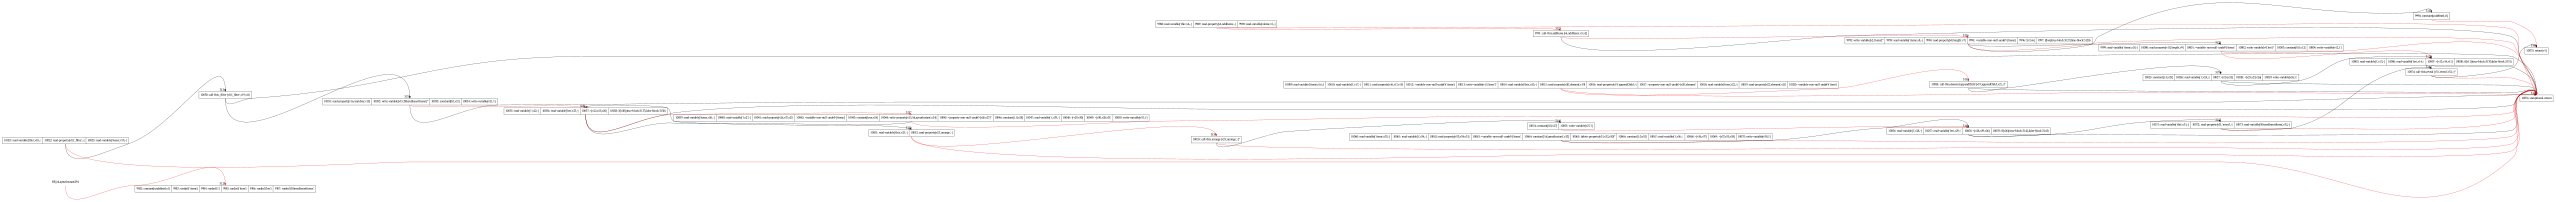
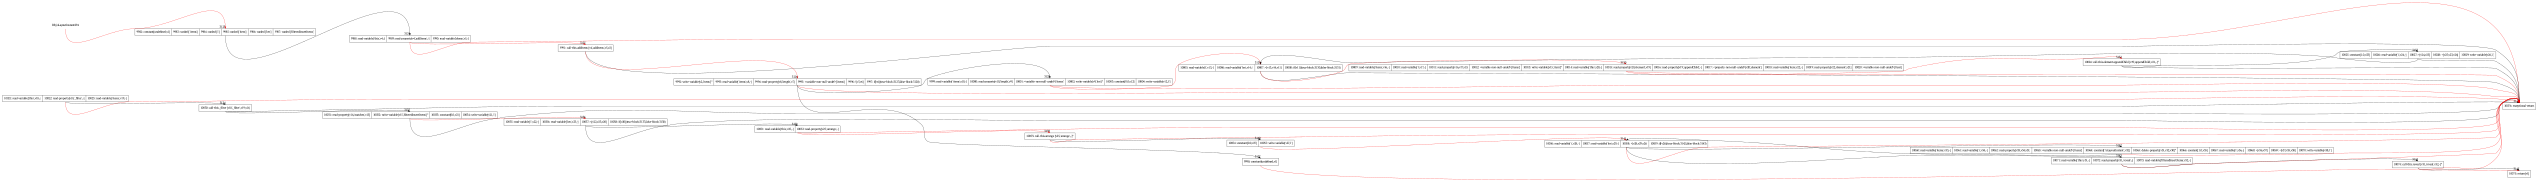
edge "9982: constant[undefined,v1]" -> "9988: read-variable['this',v4,-]": added
edge "10005: read-variable['i',v13,-]" -> "10009: read-variable['items',v16,-]": added
node "10039: read-variable['items',v26,-]": removed
edge "10056: read-variable['i',v28,-]" -> "10076: exceptional-return": color black -> red
edge "10056: read-variable['i',v28,-]" -> "10060: read-variable['items',v33,-]": added
